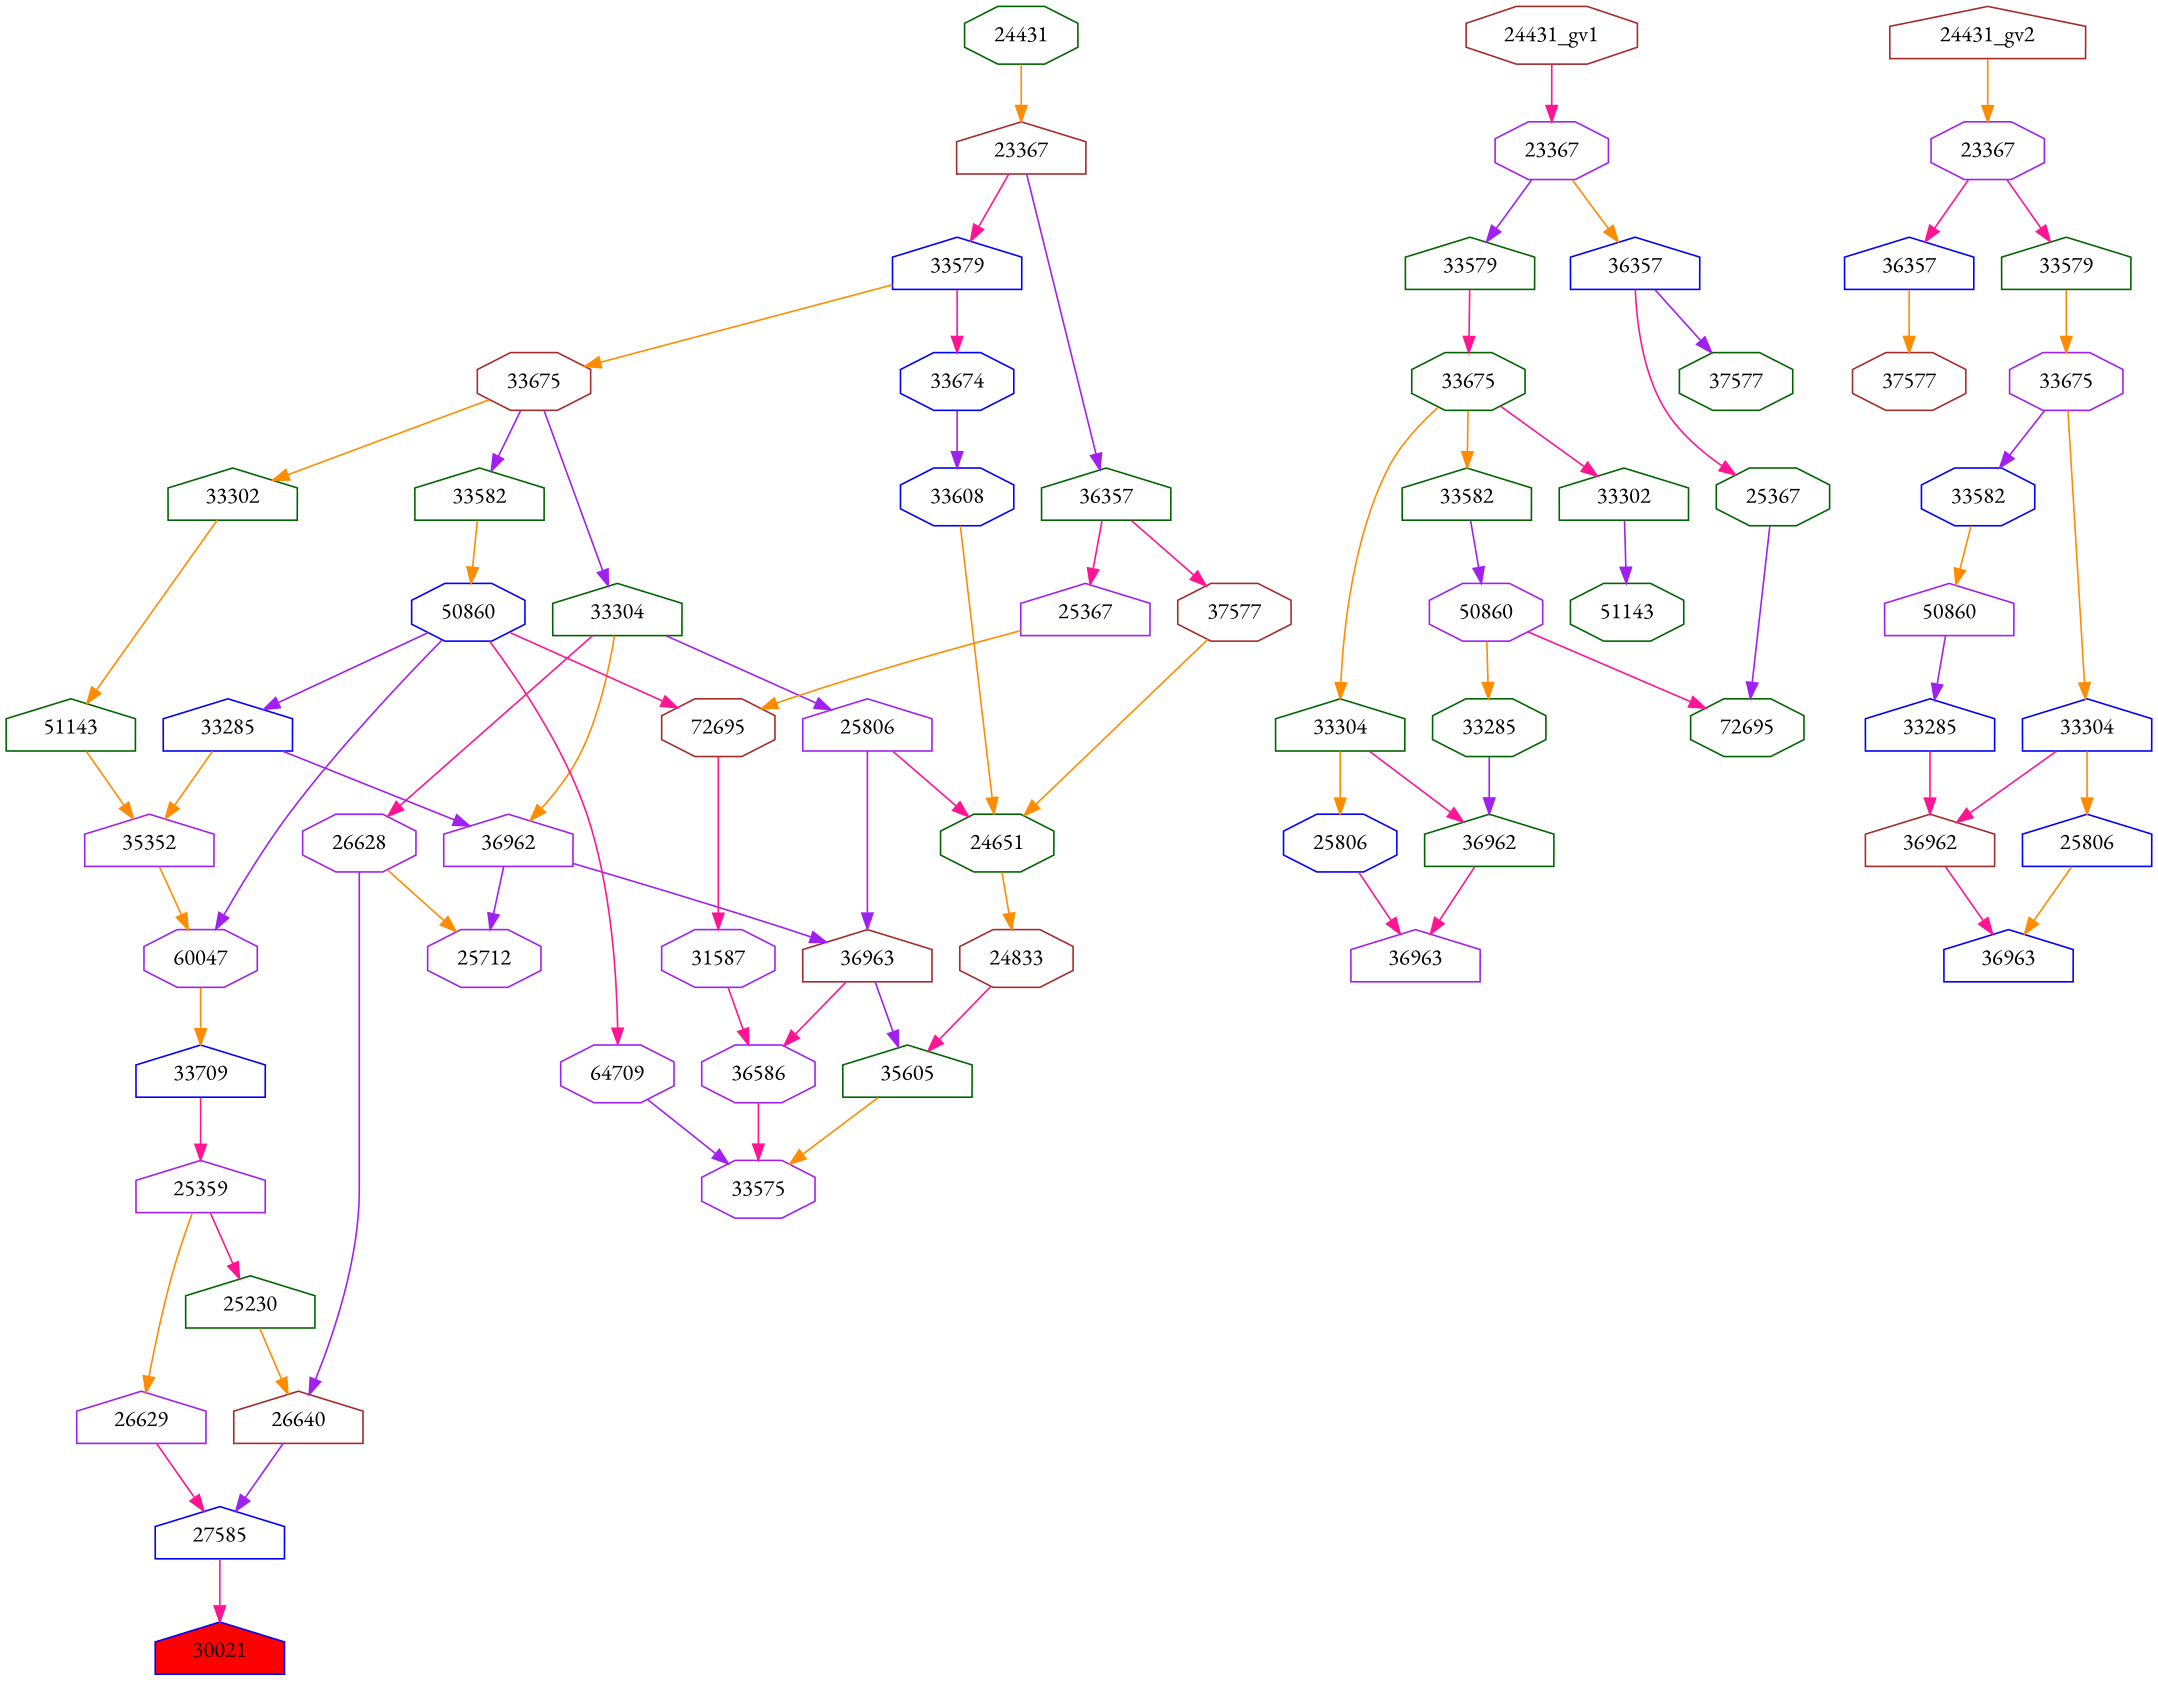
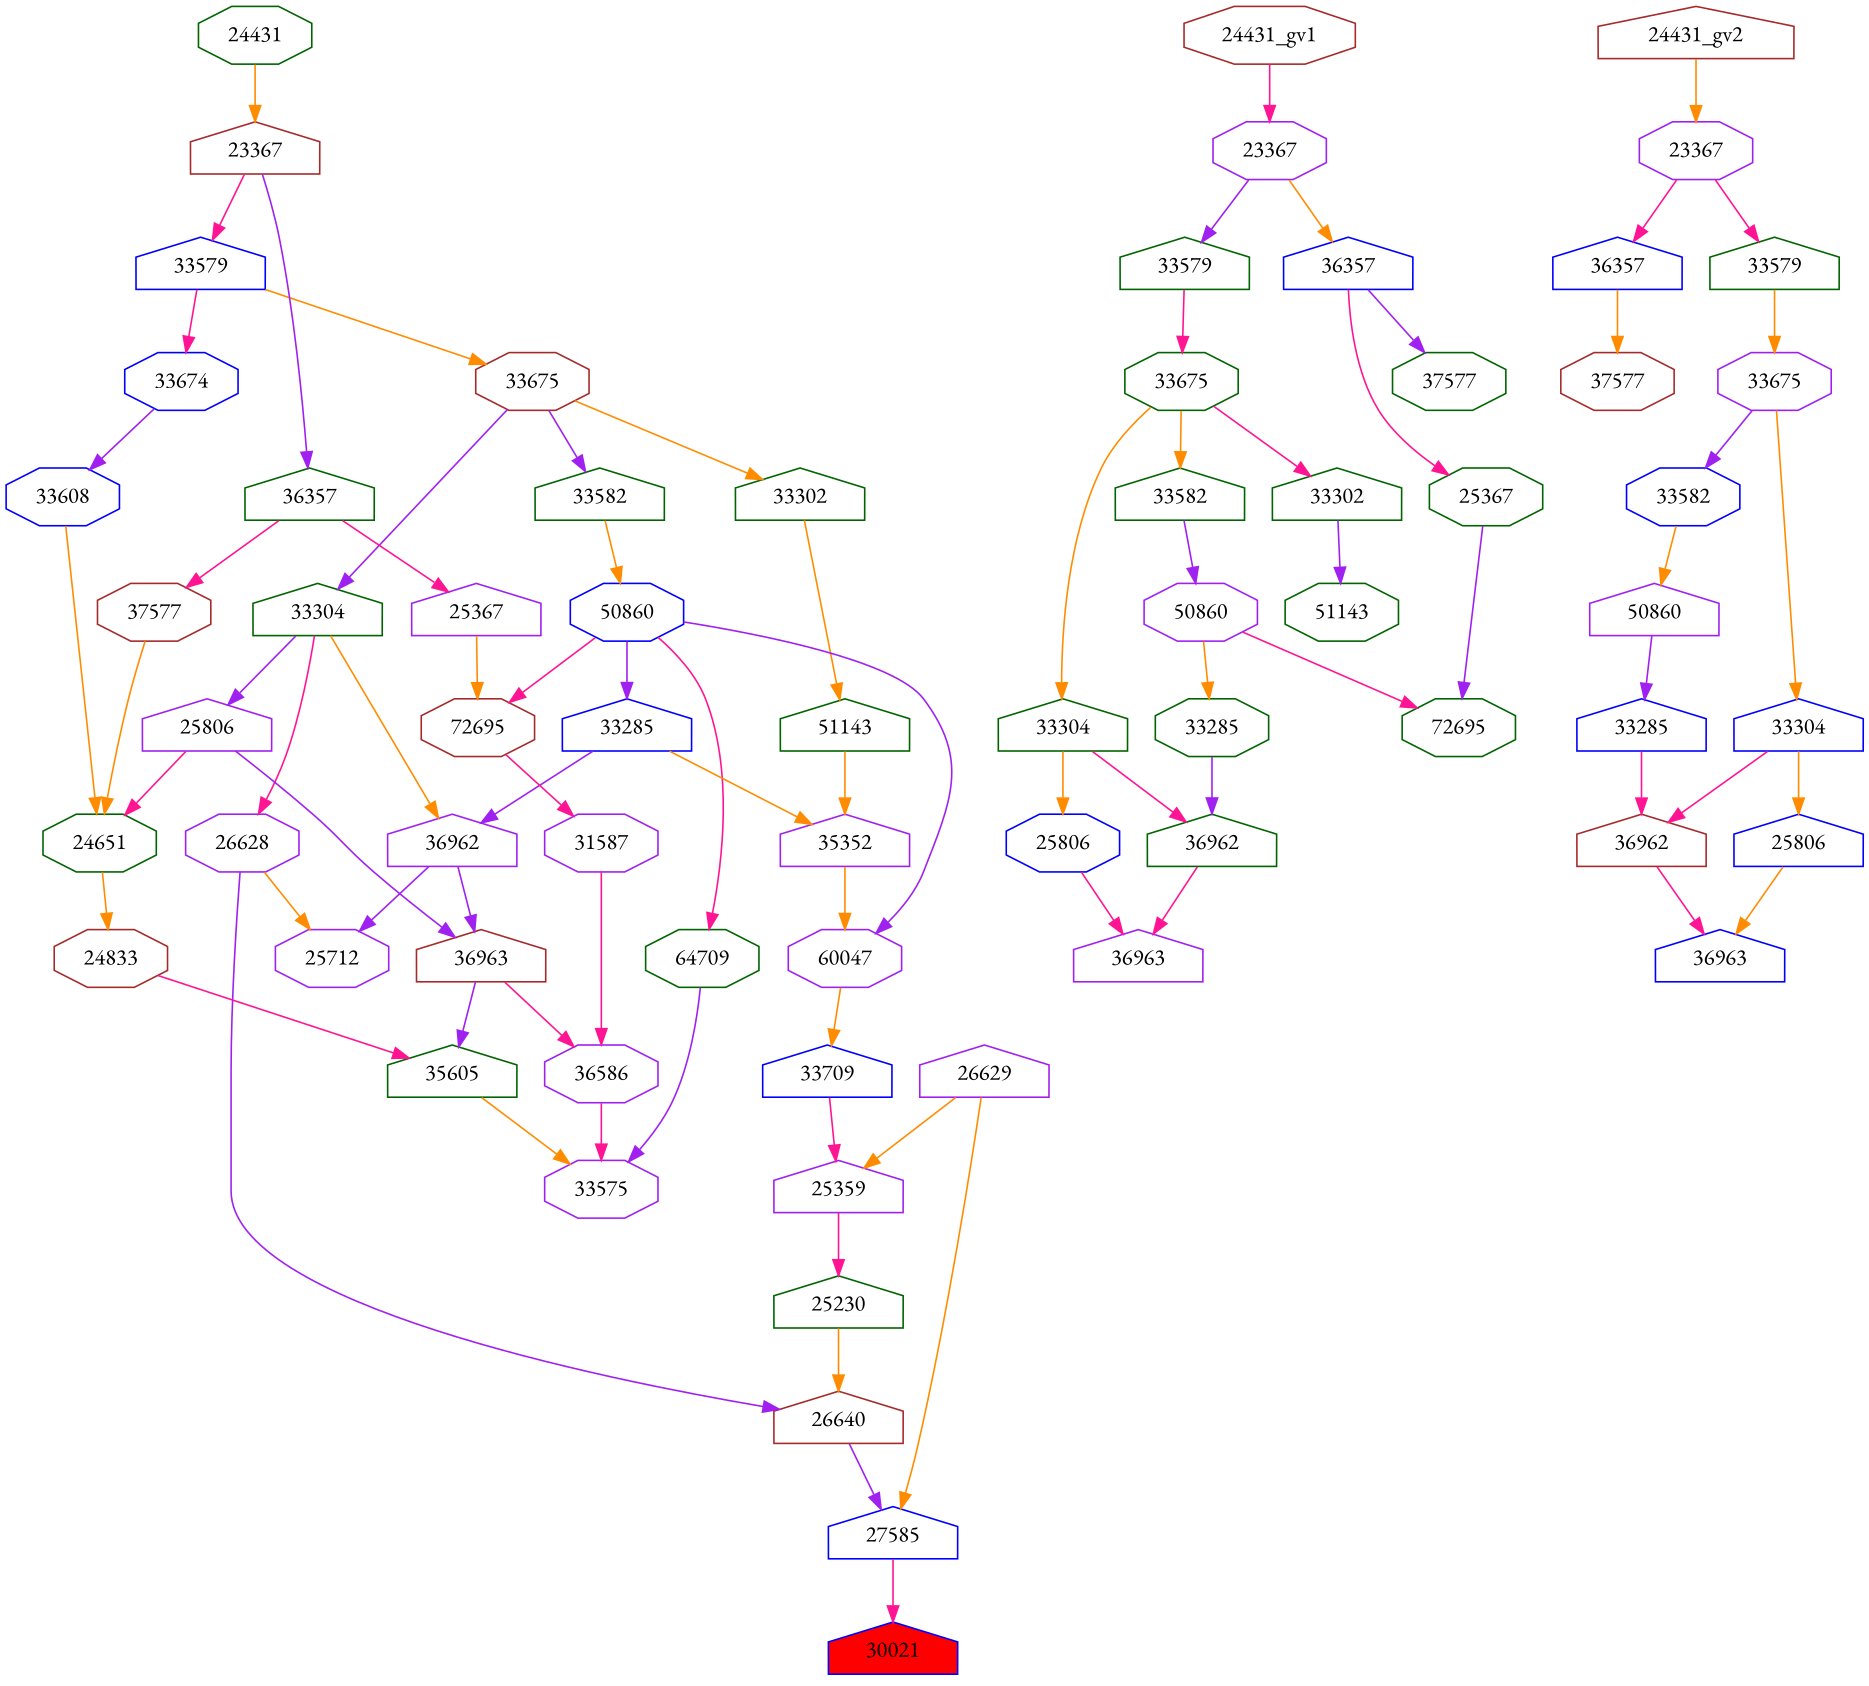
node "64709": color purple -> darkgreen
edge "25359" -> "26629": reversed
edge "26629" -> "27585": color deeppink -> darkorange
